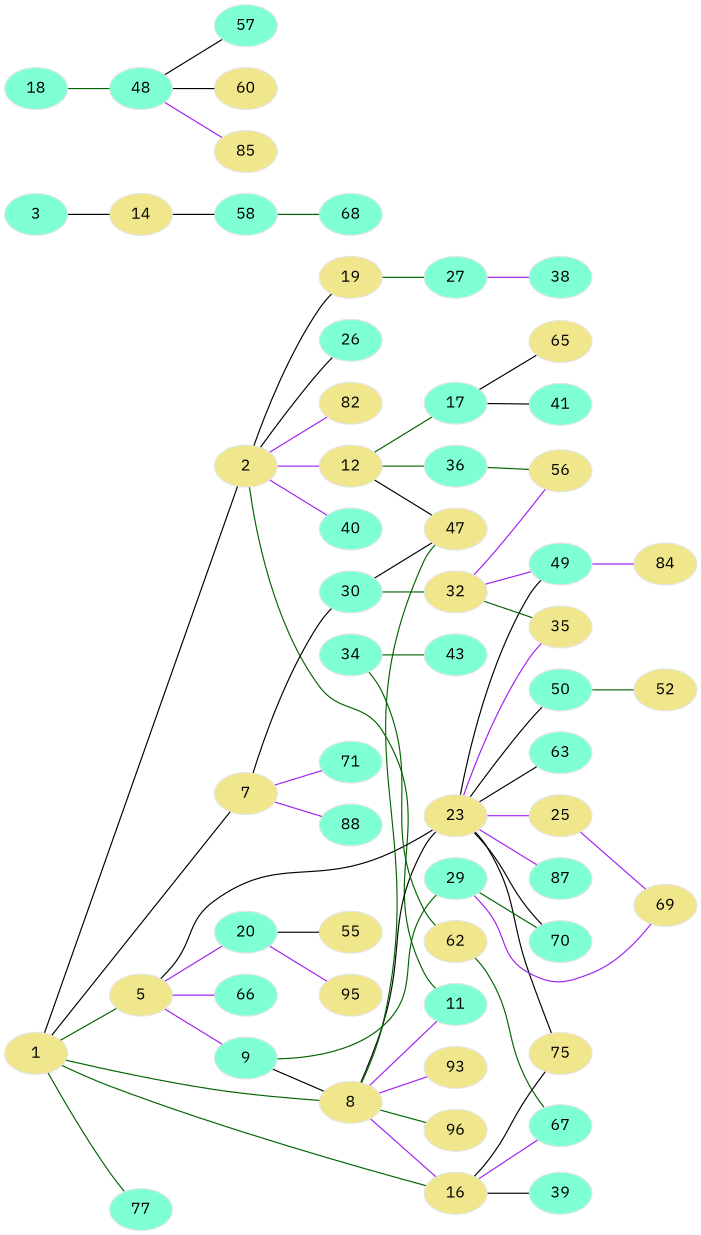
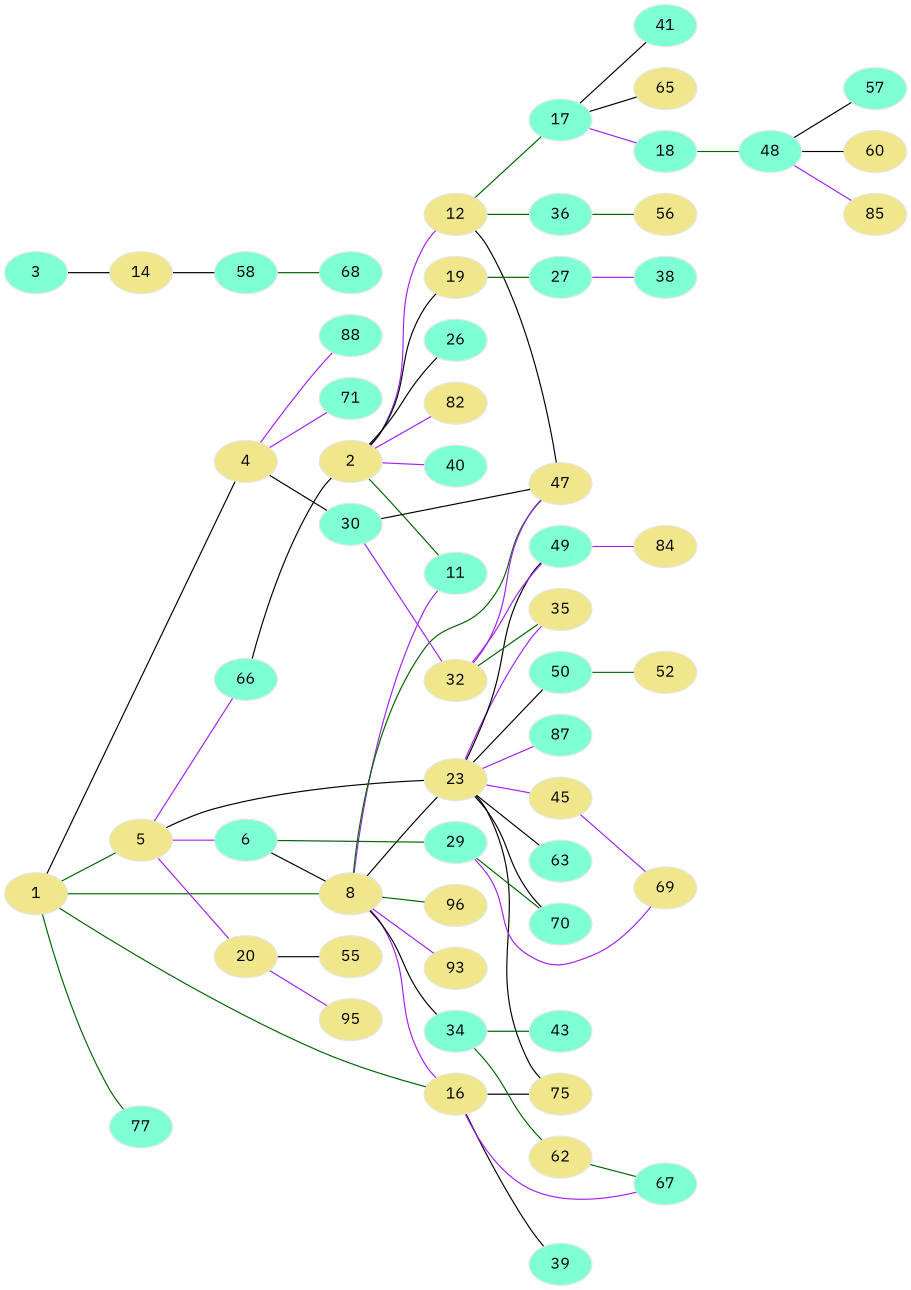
edge "17" -- "18": added
edge "56" -- "32": now "47" -- "32"
edge "30" -- "32": color darkgreen -> purple
edge "2" -- "1": now "2" -- "66"
node "7": label "7" -> "4"
node "25": label "25" -> "45"
node "20": fillcolor aquamarine -> khaki
edge "8" -- "34": added
node "9": label "9" -> "6"
